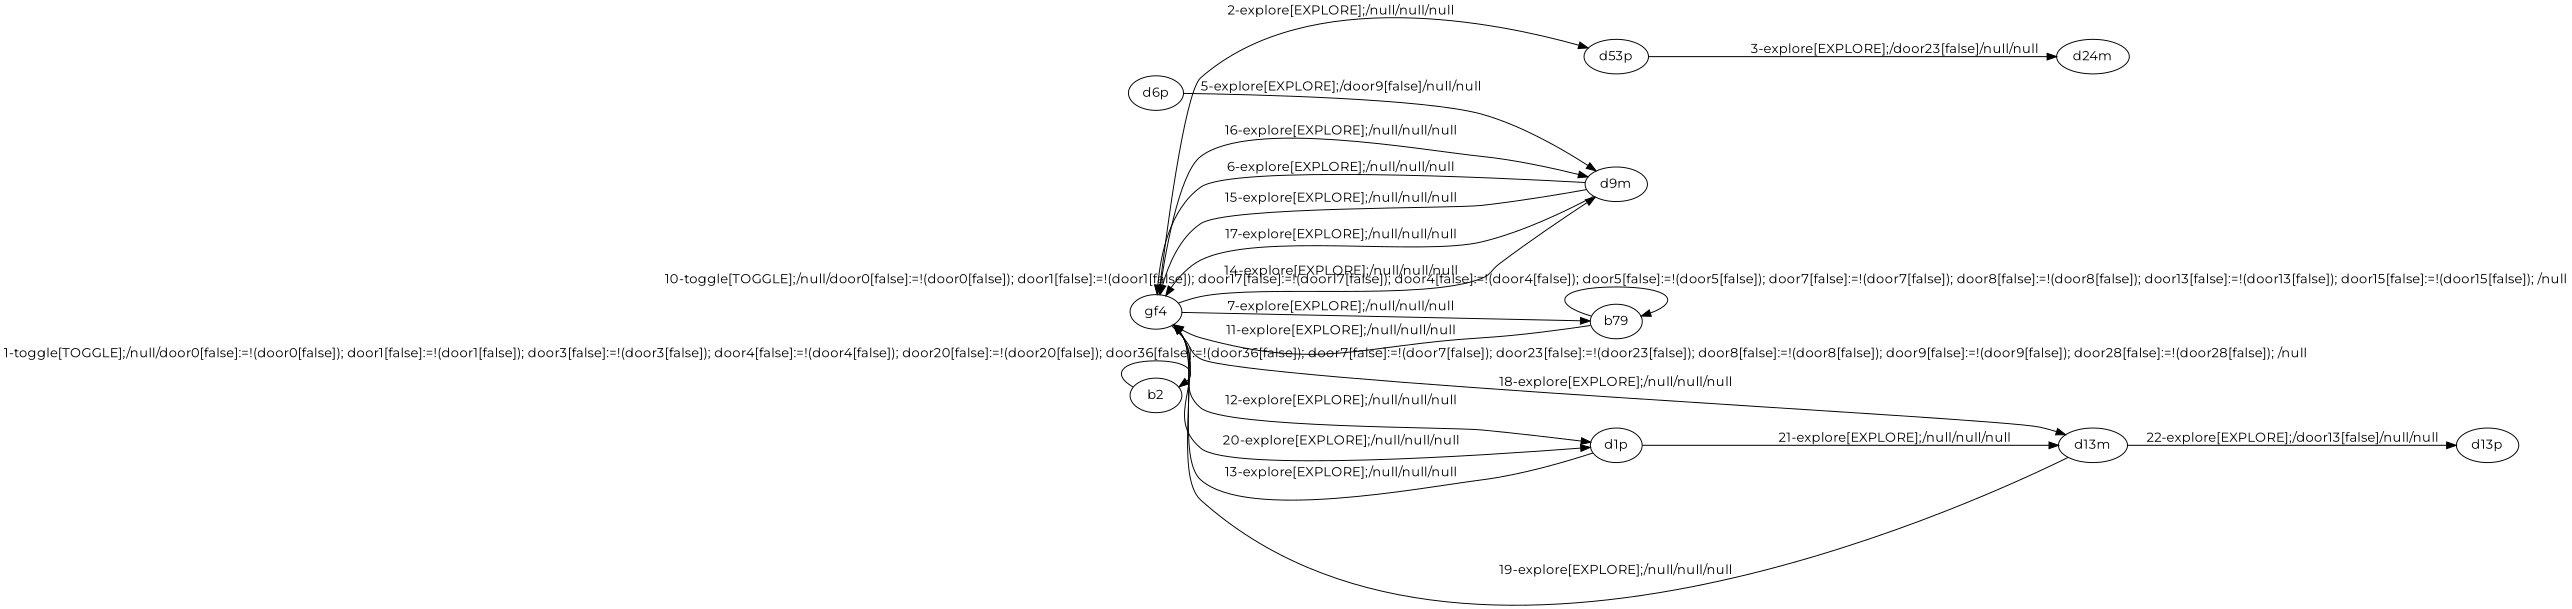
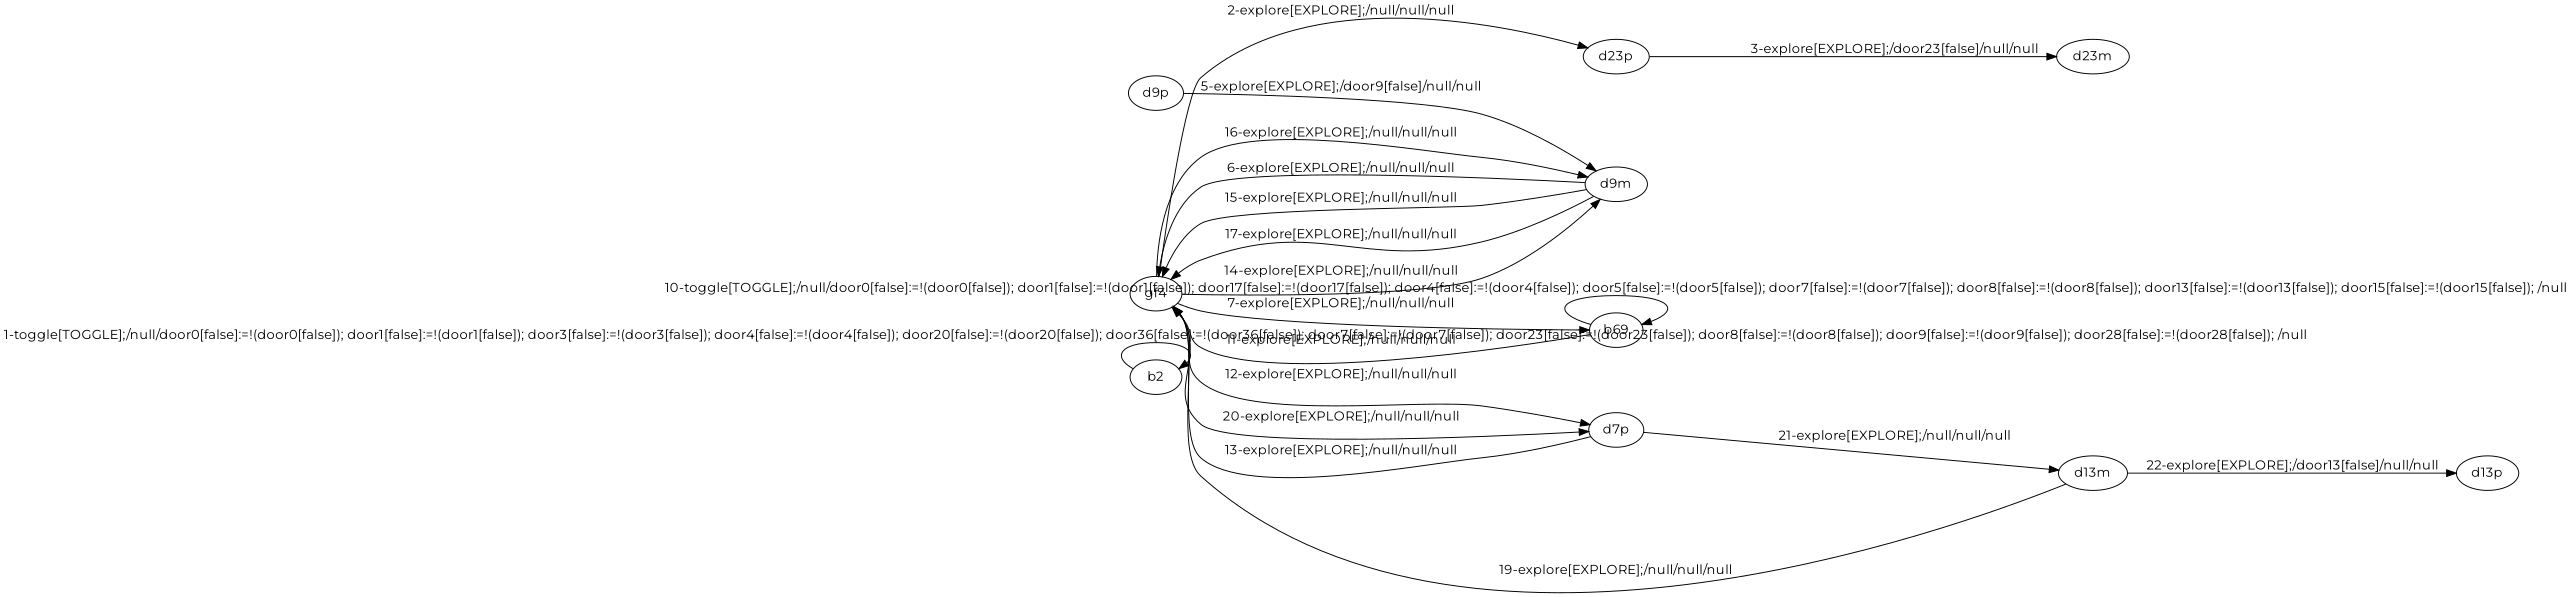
node "d53p": label "d53p" -> "d23p"
node "d24m": label "d24m" -> "d23m"
node "d6p": label "d6p" -> "d9p"
node "b79": label "b79" -> "b69"
edge "gf4" -> "d13m": removed, label "18-explore[EXPLORE];/null/null/null"
node "d1p": label "d1p" -> "d7p"
